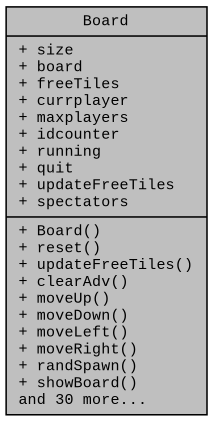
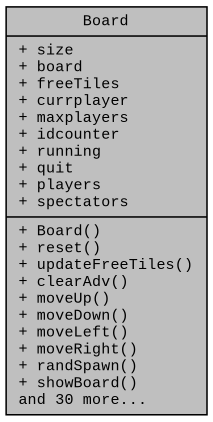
node "Board": text "+ updateFreeTiles" -> "+ players"
